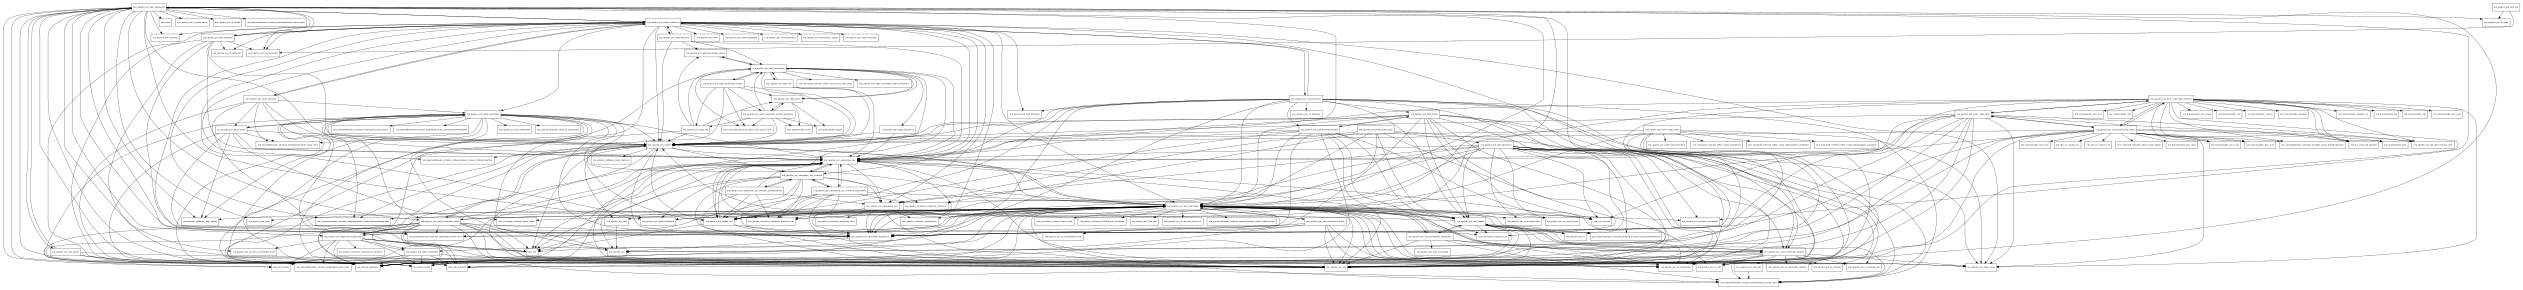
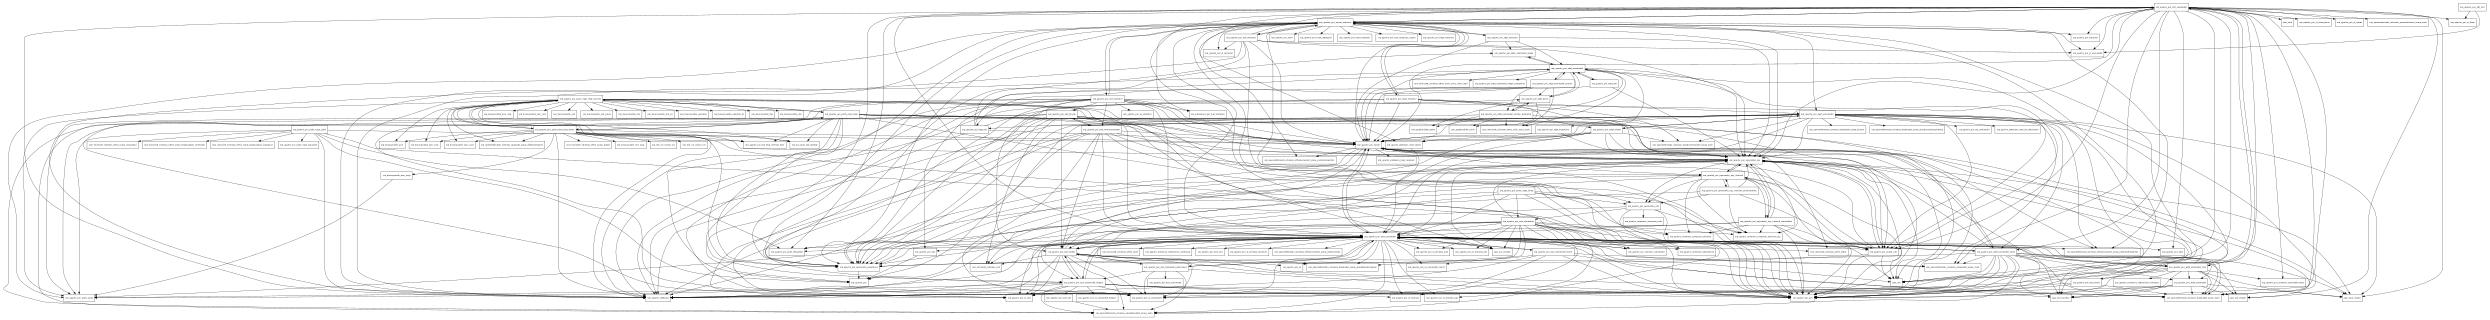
node "org_apache_poi_hssf_record_crypto": label "org_apache_poi_hssf_record_crypto" -> "org_apache_poi_hssf_compress_crypto"
node "org_apache_poi_hssf_extractor": label "org_apache_poi_hssf_extractor" -> "org_extensions_poi_hssf_extractor"
edge "org_apache_poi_xdgf_usermodel_section_geometry" -> "org_apache_poi_util": added
edge "org_apache_poi_xssf_streaming" -> "org_apache_poi_openxml4j_util": reversed
edge "org_apache_poi_xssf_usermodel" -> "org_apache_xmlbeans_impl_values": reversed
edge "org_apache_poi_poifs_crypt_dsig_facets" -> "org_apache_poi_poifs_crypt": now "org_bouncycastle_asn1_ocsp" -> "org_apache_poi_poifs_crypt"
edge "org_apache_poi_xssf_model" -> "org_apache_poi_ss_util": added
